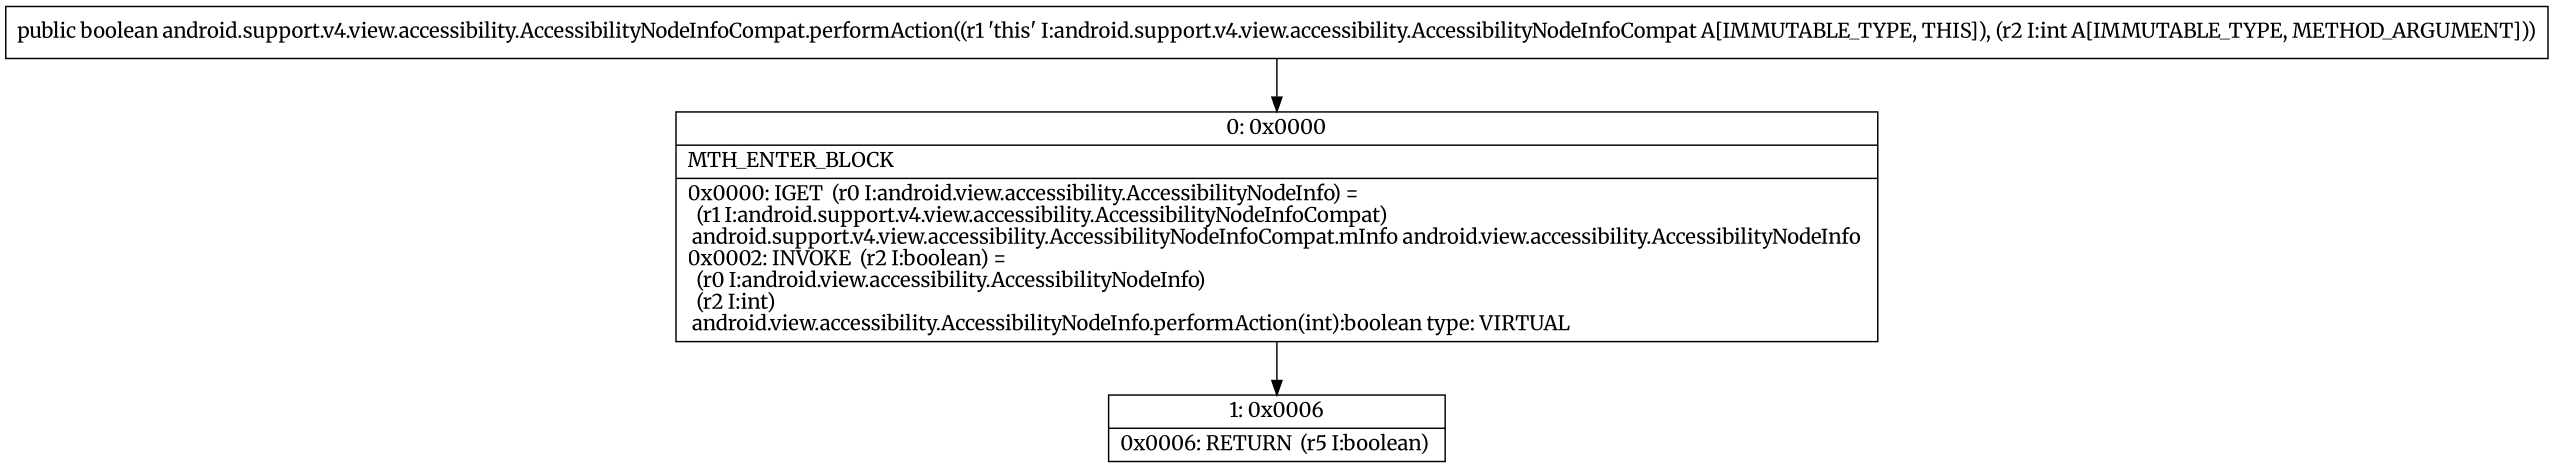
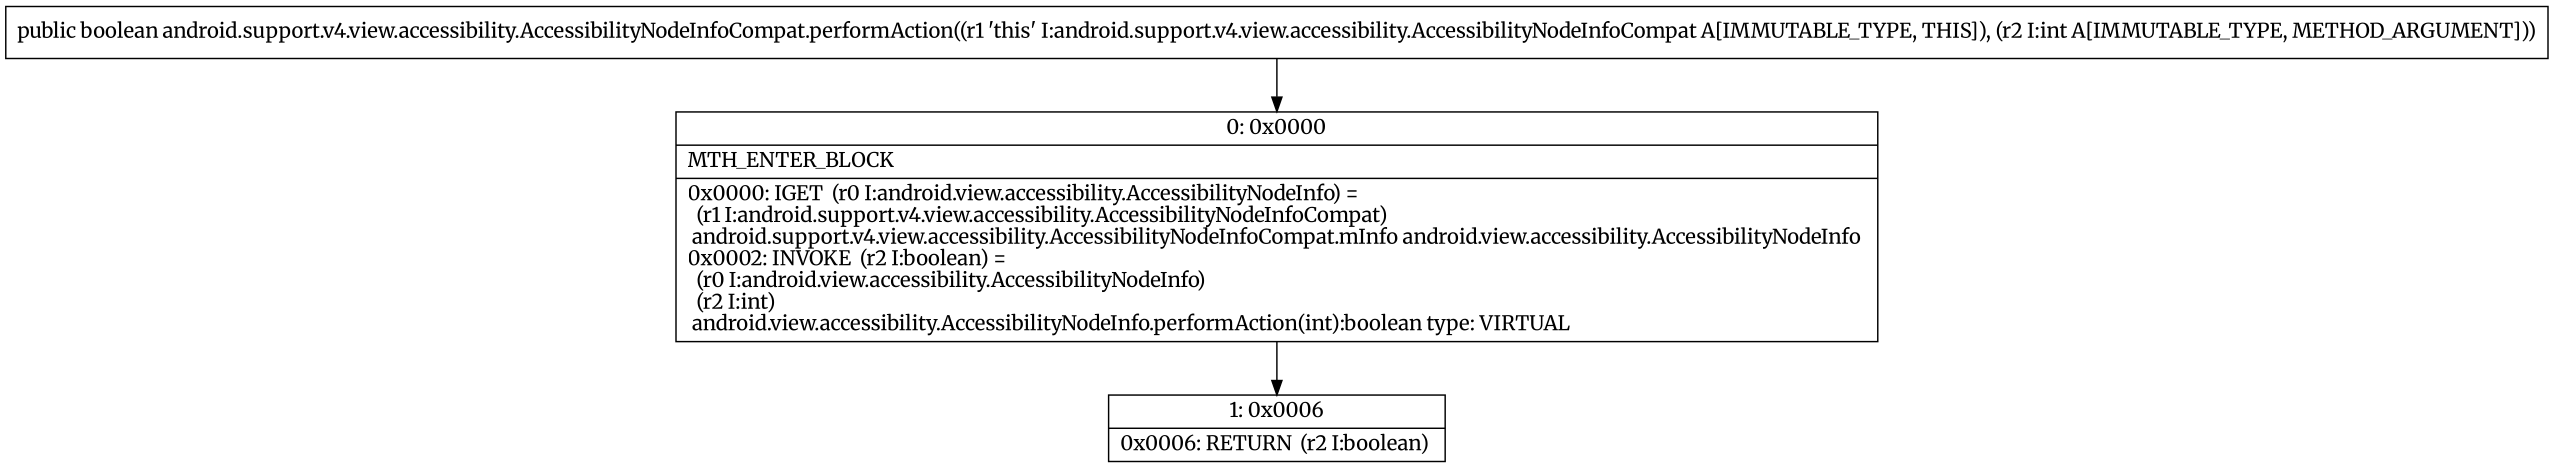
node "1: 0x0006": text "0x0006: RETURN  (r5 I:boolean)" -> "0x0006: RETURN  (r2 I:boolean)"
